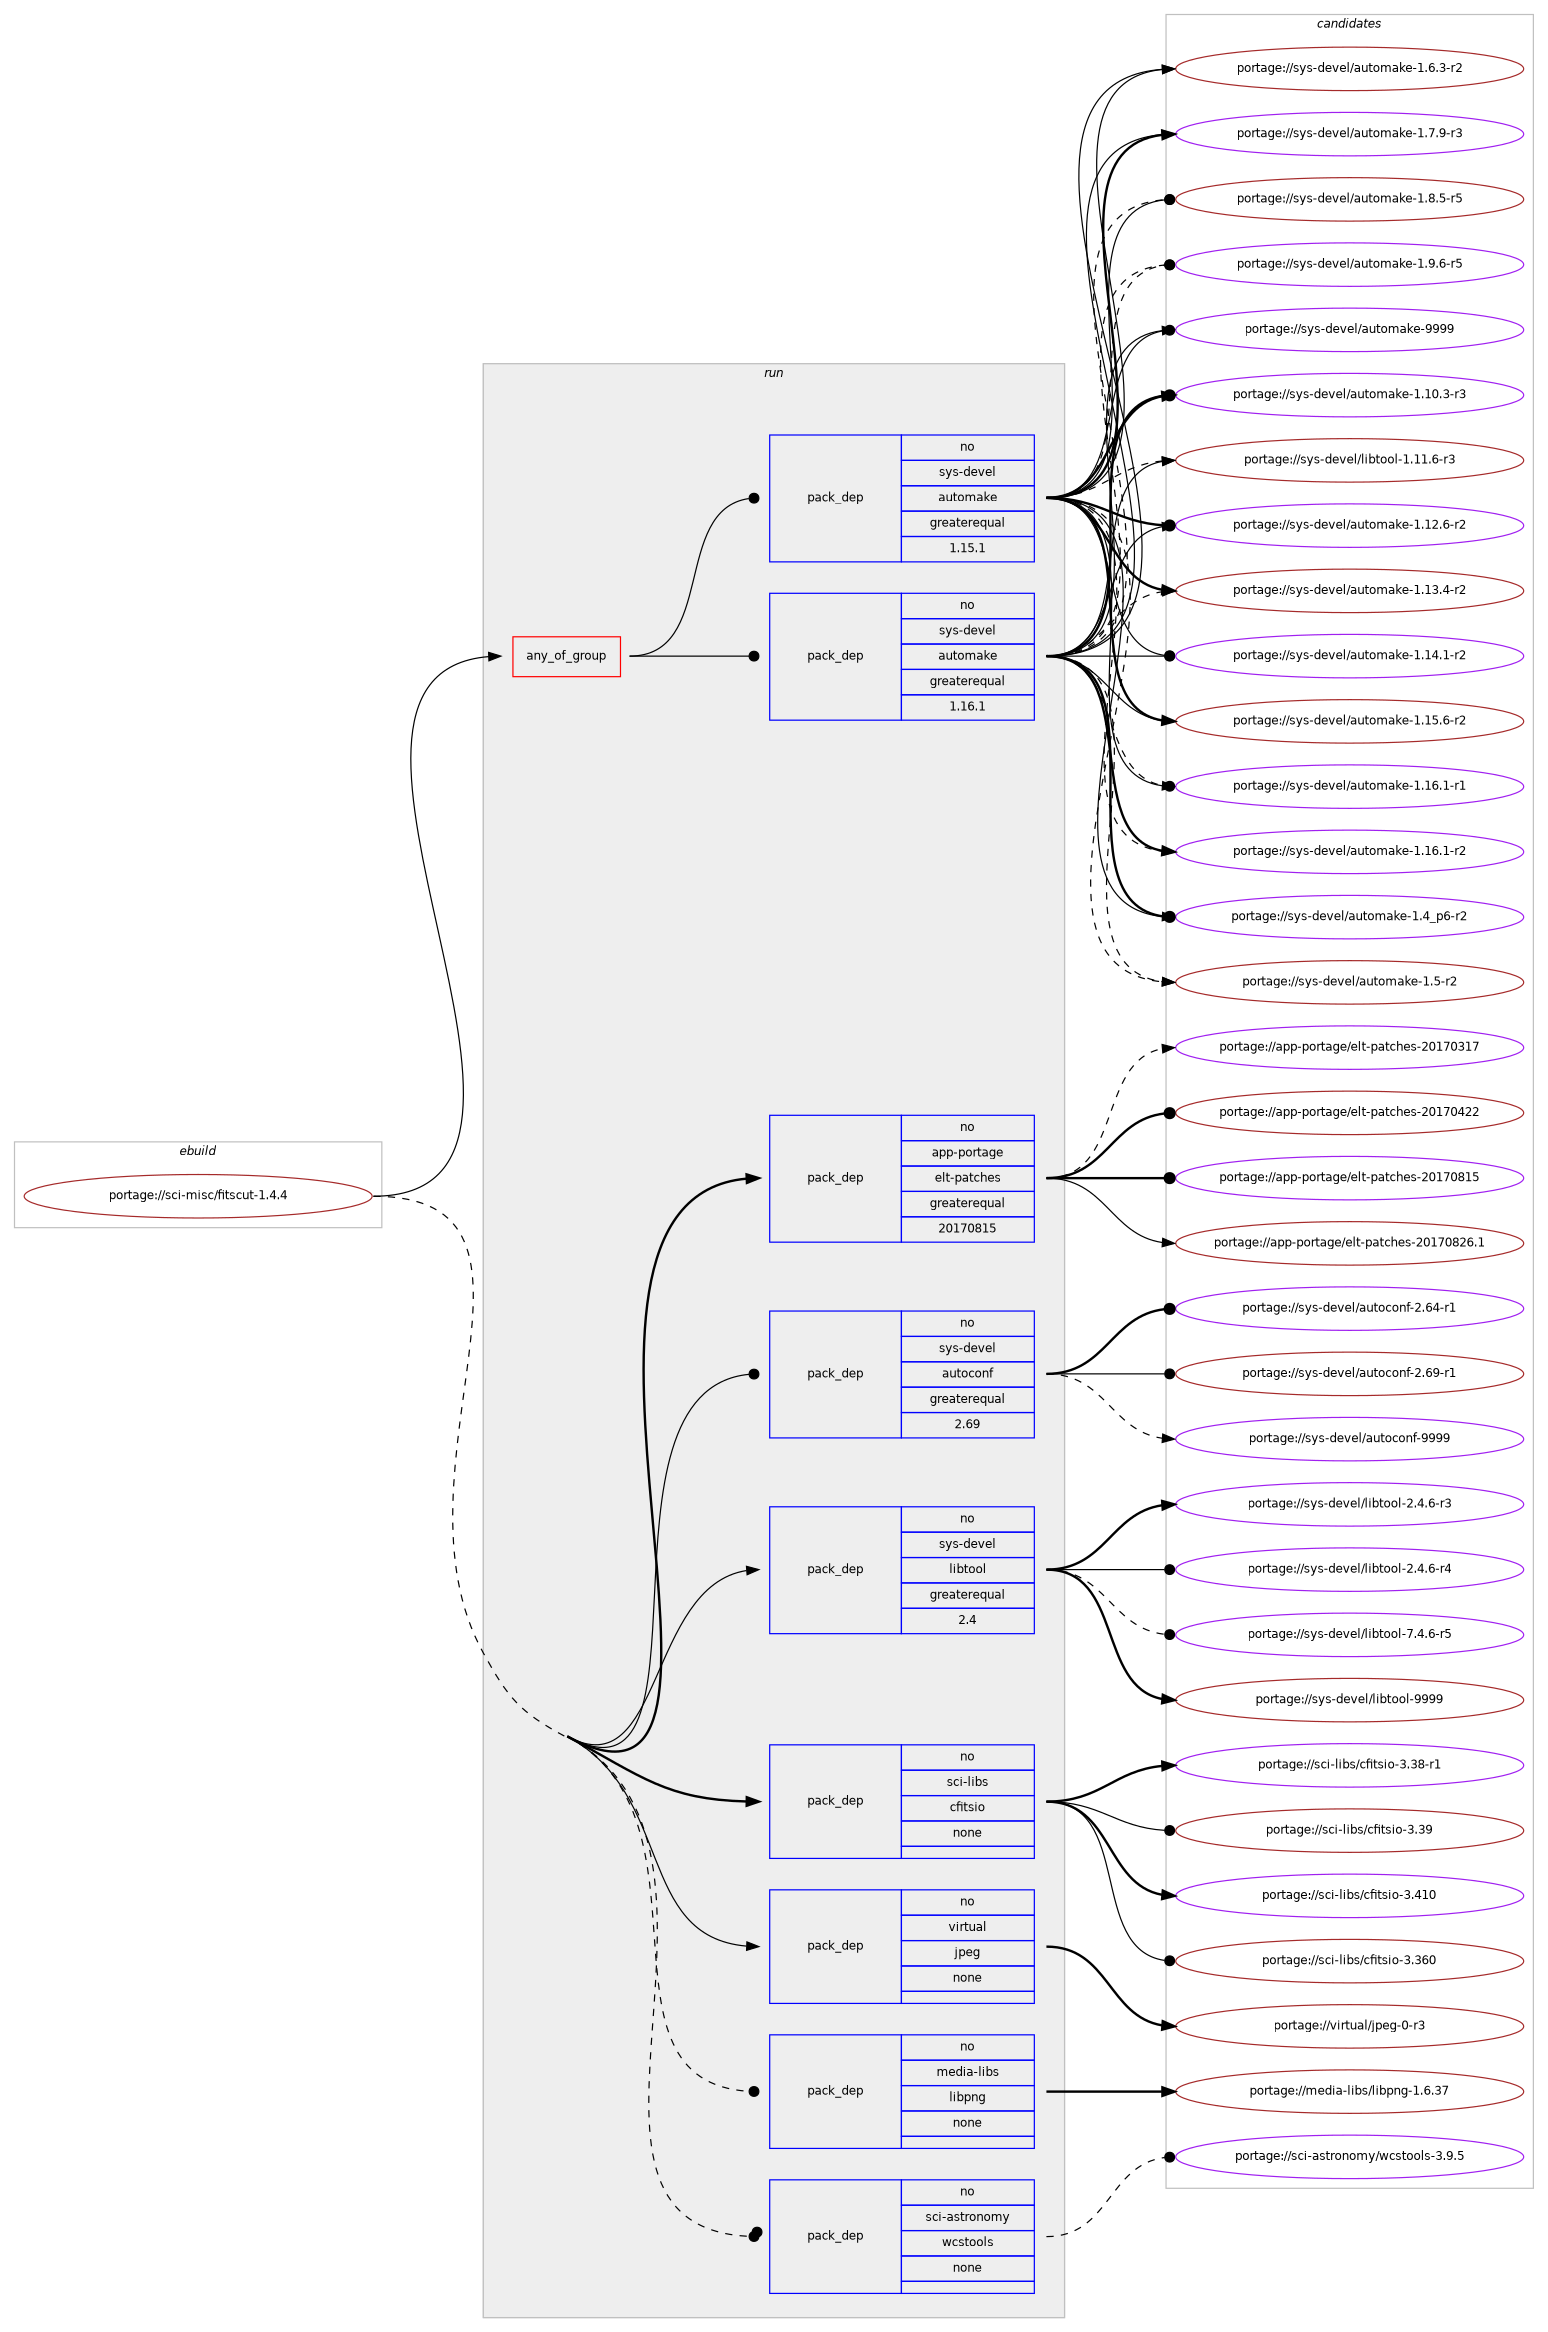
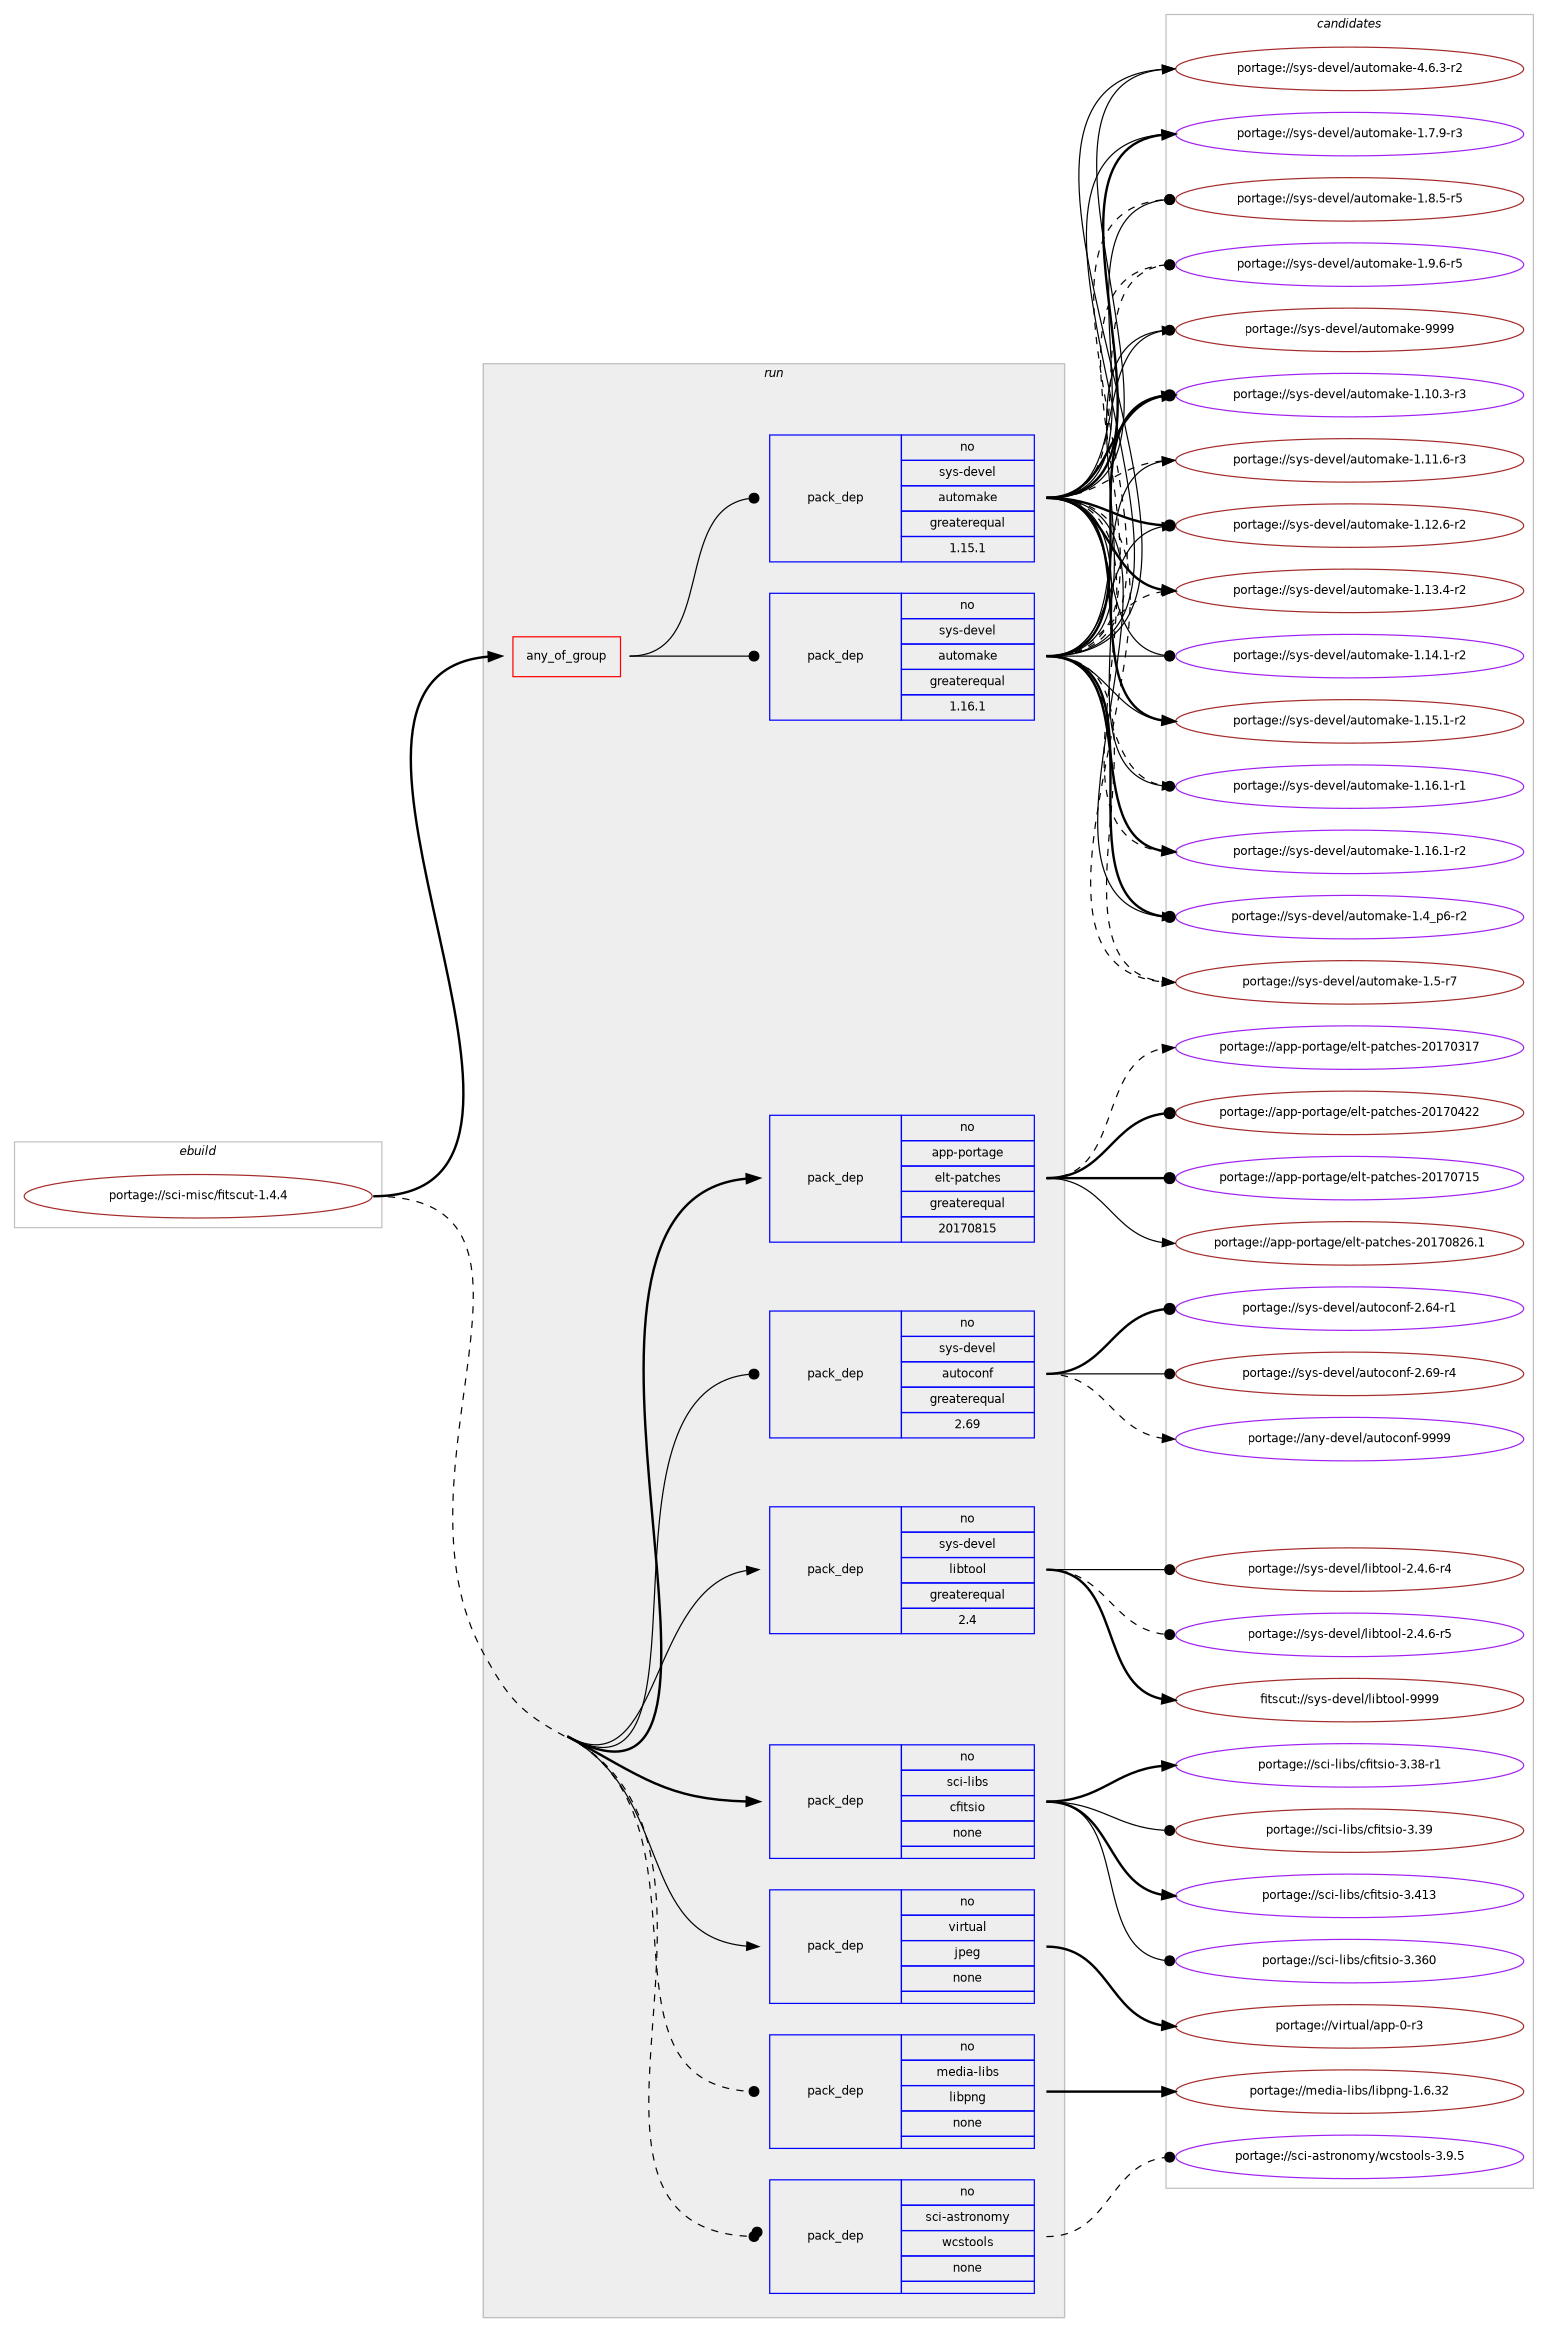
node "portage://sys-devel/automake-1.6.3-r2": label "portage://sys-devel/automake-1.6.3-r2" -> "portage://sys-devel/automake-4.6.3-r2"
node "portage://sys-devel/automake-9999": color purple -> brown
node "portage://sys-devel/libtool-1.11.6-r3": label "portage://sys-devel/libtool-1.11.6-r3" -> "portage://sys-devel/automake-1.11.6-r3"
node "portage://sys-devel/automake-1.12.6-r2": color purple -> brown
node "portage://sys-devel/automake-1.15.6-r2": label "portage://sys-devel/automake-1.15.6-r2" -> "portage://sys-devel/automake-1.15.1-r2"
edge "portage://sci-misc/fitscut-1.4.4" -> "any_of_group": style solid -> bold
node "portage://sys-devel/automake-1.5-r2": label "portage://sys-devel/automake-1.5-r2" -> "portage://sys-devel/automake-1.5-r7"
node "portage://app-portage/elt-patches-20170815": label "portage://app-portage/elt-patches-20170815" -> "portage://app-portage/elt-patches-20170715"
node "portage://sys-devel/autoconf-2.69-r1": label "portage://sys-devel/autoconf-2.69-r1" -> "portage://sys-devel/autoconf-2.69-r4"
node "portage://sys-devel/autoconf-9999": label "portage://sys-devel/autoconf-9999" -> "portage://any-devel/autoconf-9999"
node "portage://sys-devel/libtool-2.4.6-r3": removed
node "portage://sys-devel/libtool-2.4.6-r4": color purple -> brown
node "portage://sys-devel/libtool-7.4.6-r5": label "portage://sys-devel/libtool-7.4.6-r5" -> "portage://sys-devel/libtool-2.4.6-r5"
node "portage://sys-devel/libtool-9999": label "portage://sys-devel/libtool-9999" -> "fitscut://sys-devel/libtool-9999"
node "portage://sci-libs/cfitsio-3.410": label "portage://sci-libs/cfitsio-3.410" -> "portage://sci-libs/cfitsio-3.413"
node "portage://sci-libs/cfitsio-3.360": color brown -> purple
node "portage://virtual/jpeg-0-r3": label "portage://virtual/jpeg-0-r3" -> "portage://virtual/app-0-r3"
node "portage://media-libs/libpng-1.6.37": label "portage://media-libs/libpng-1.6.37" -> "portage://media-libs/libpng-1.6.32"
